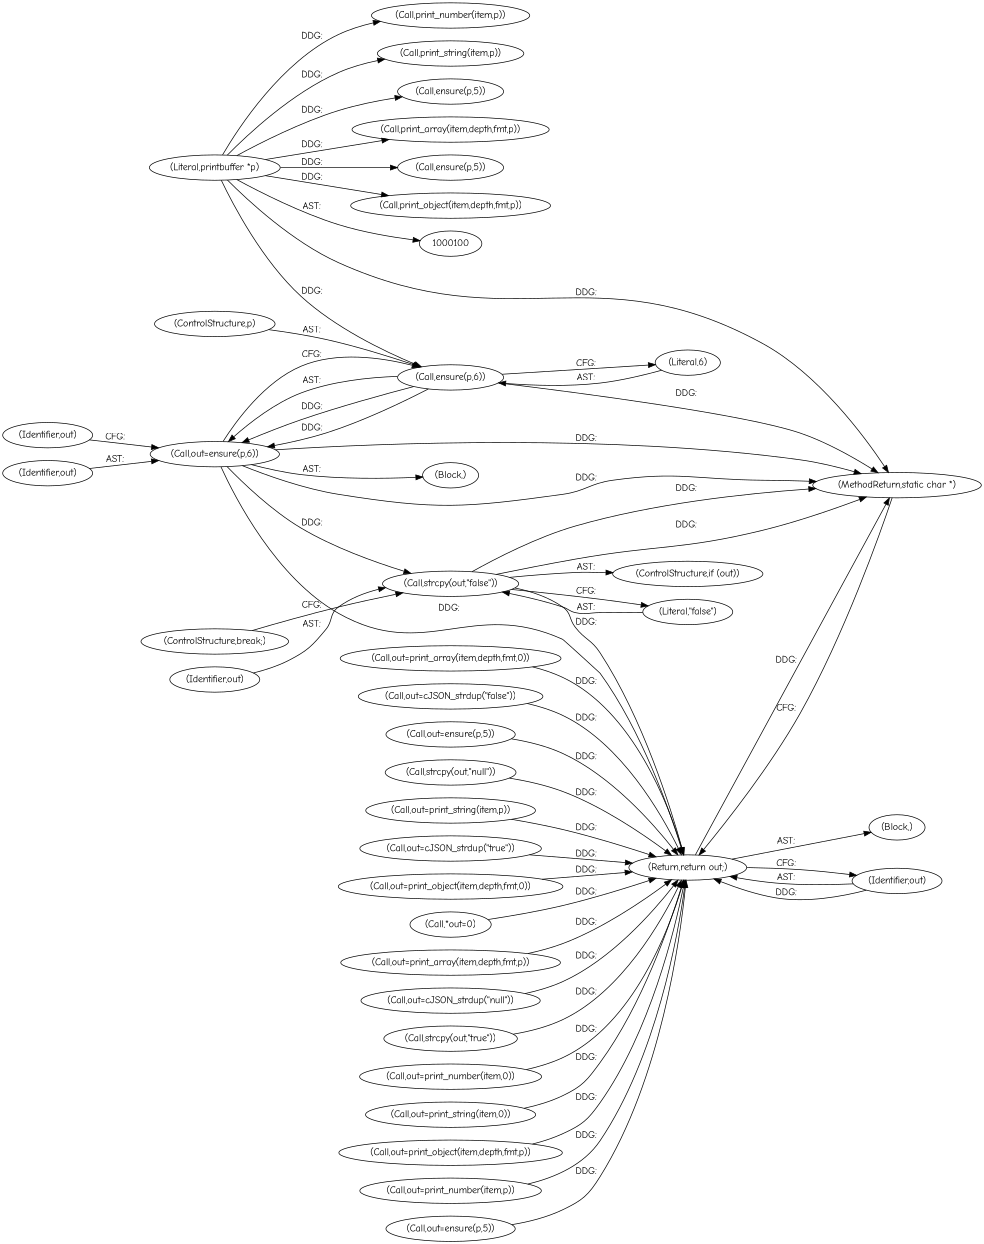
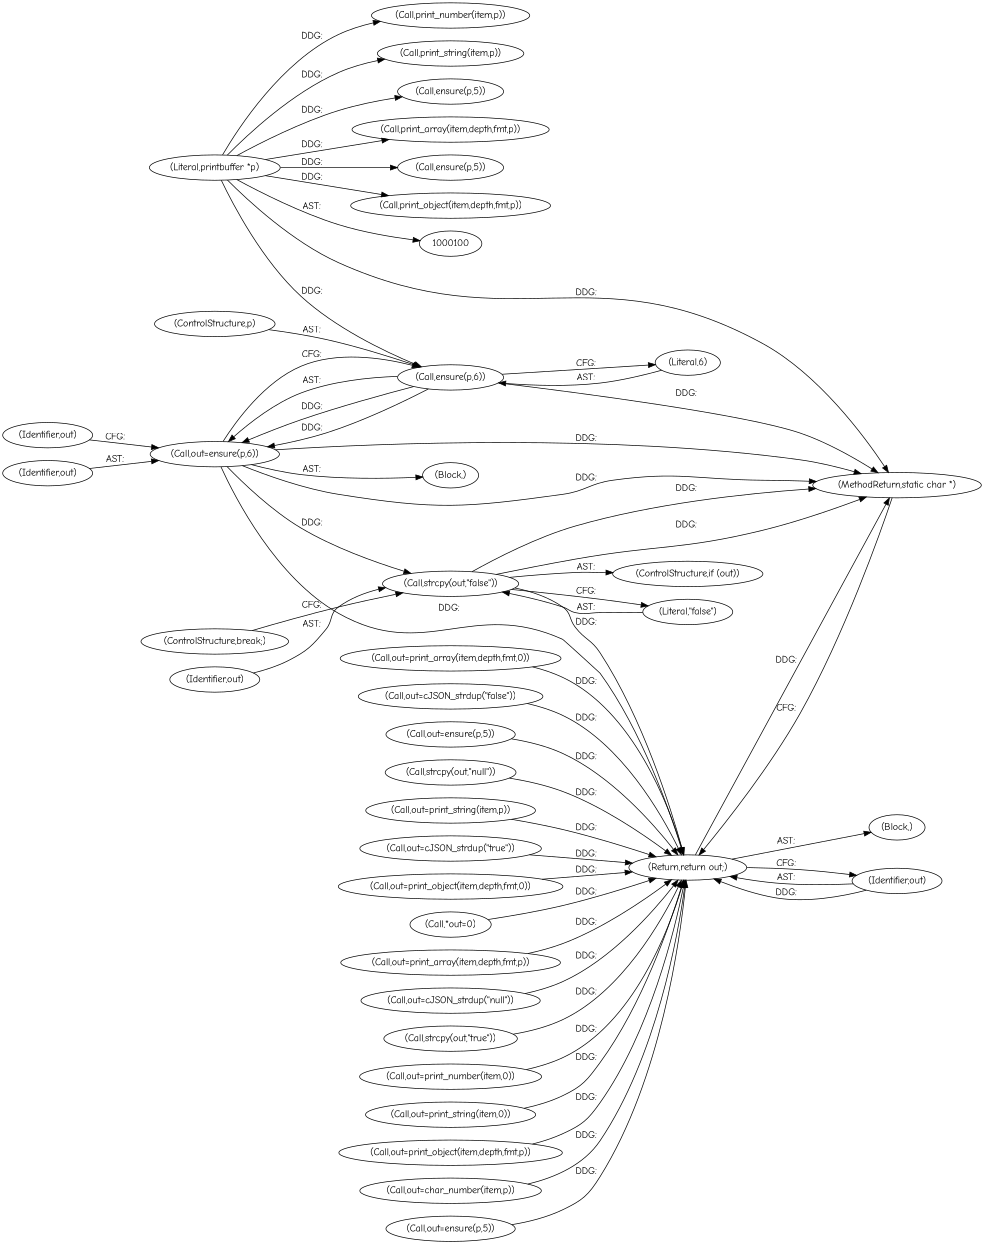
node "(Call,out=print_number(item,p))": label "(Call,out=print_number(item,p))" -> "(Call,out=char_number(item,p))"
